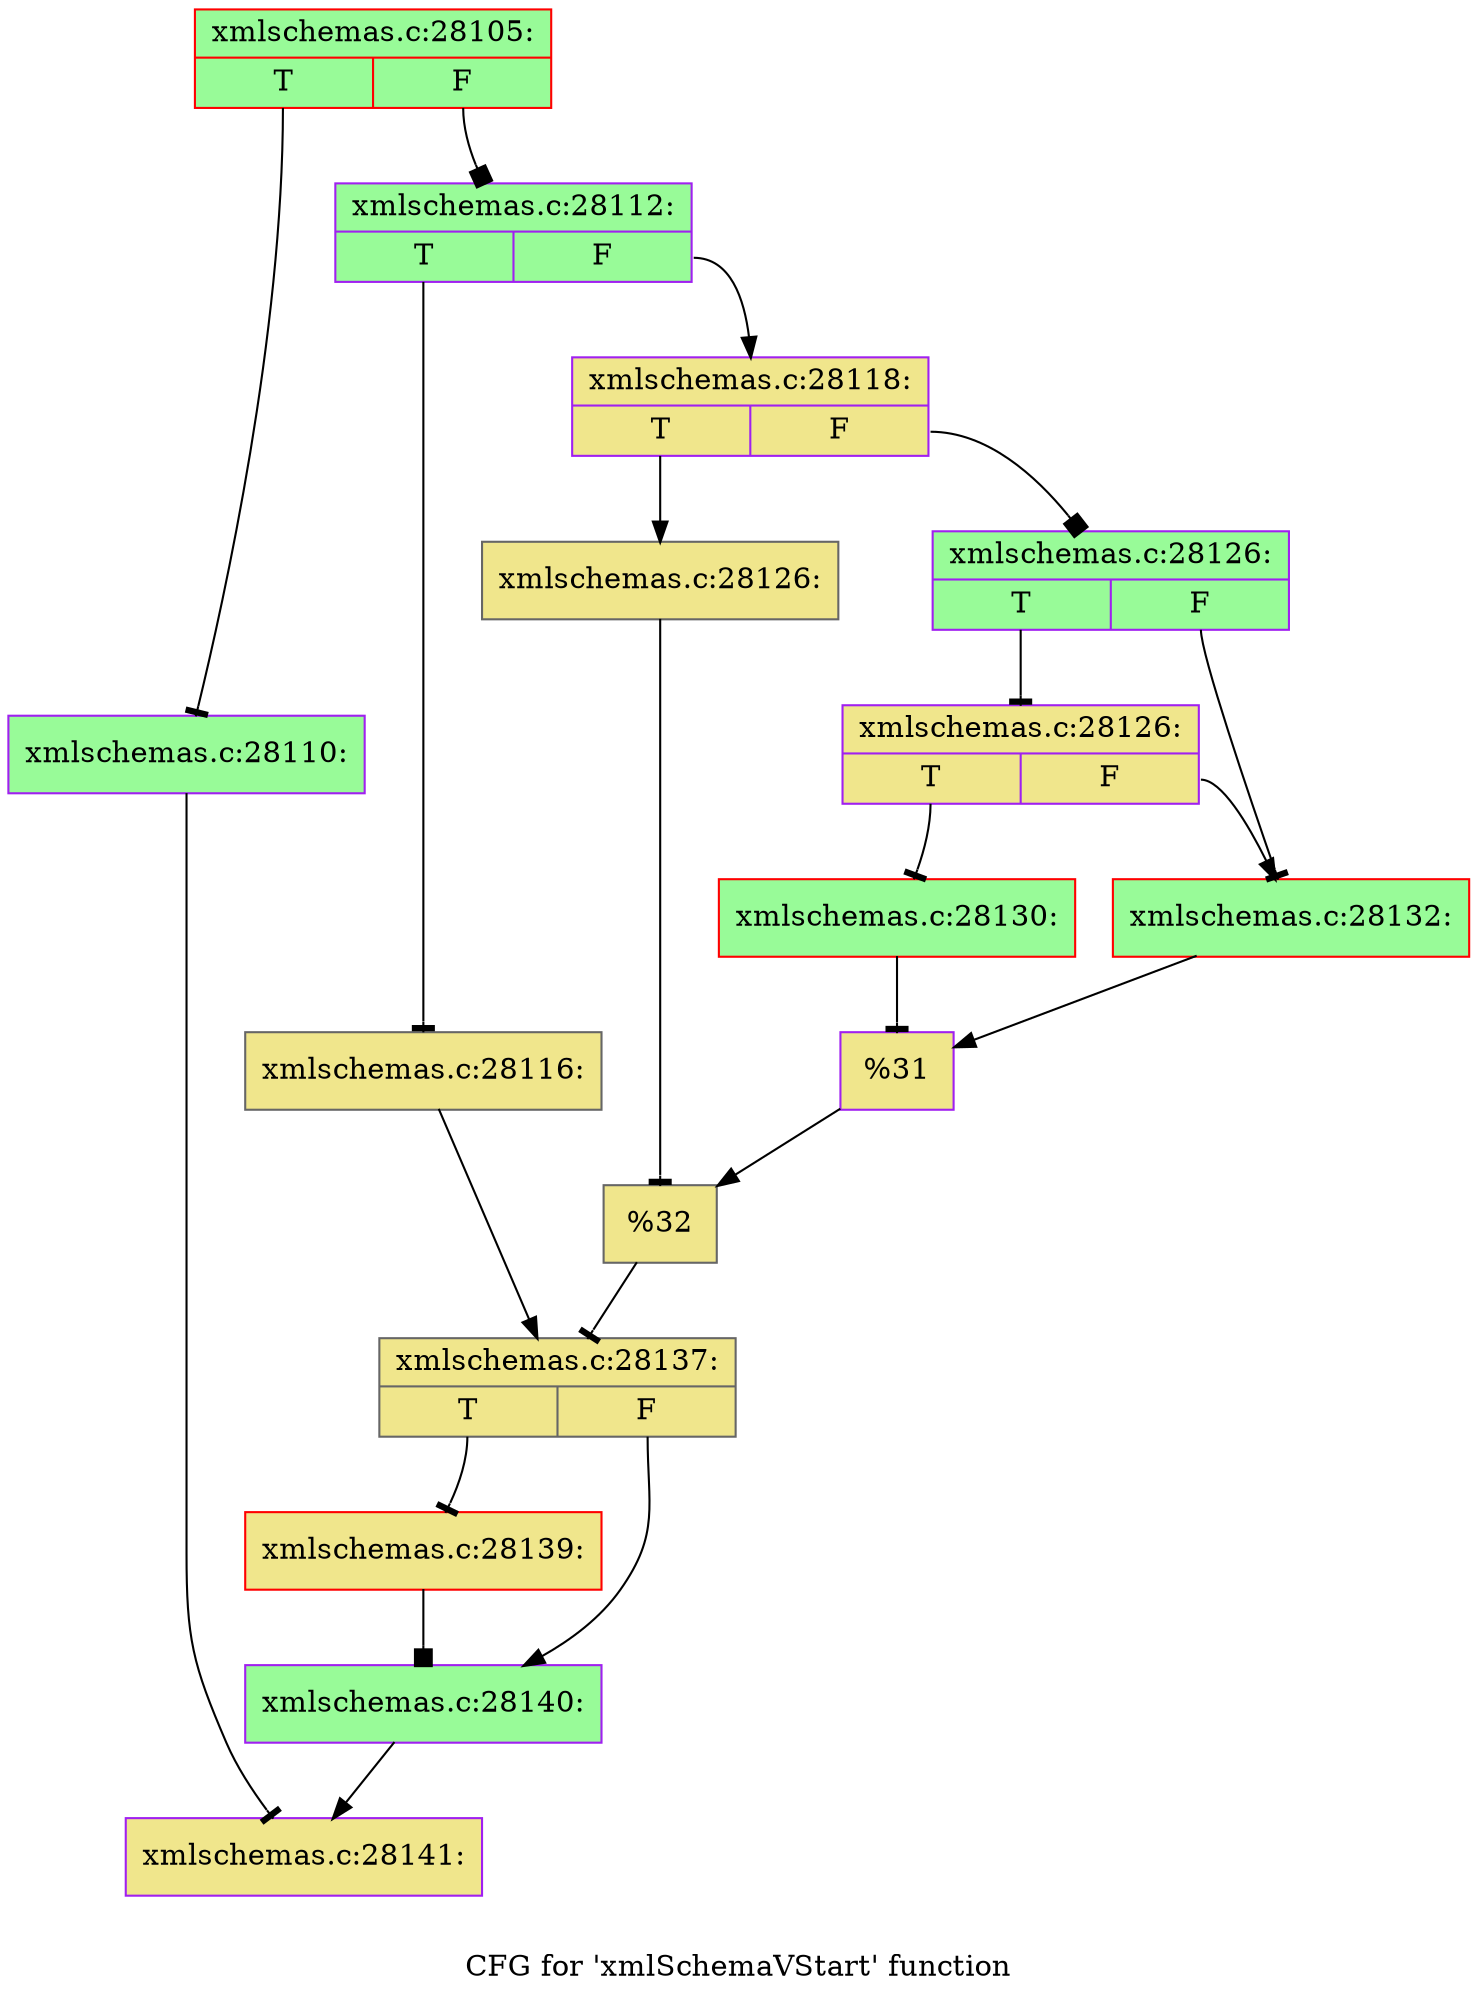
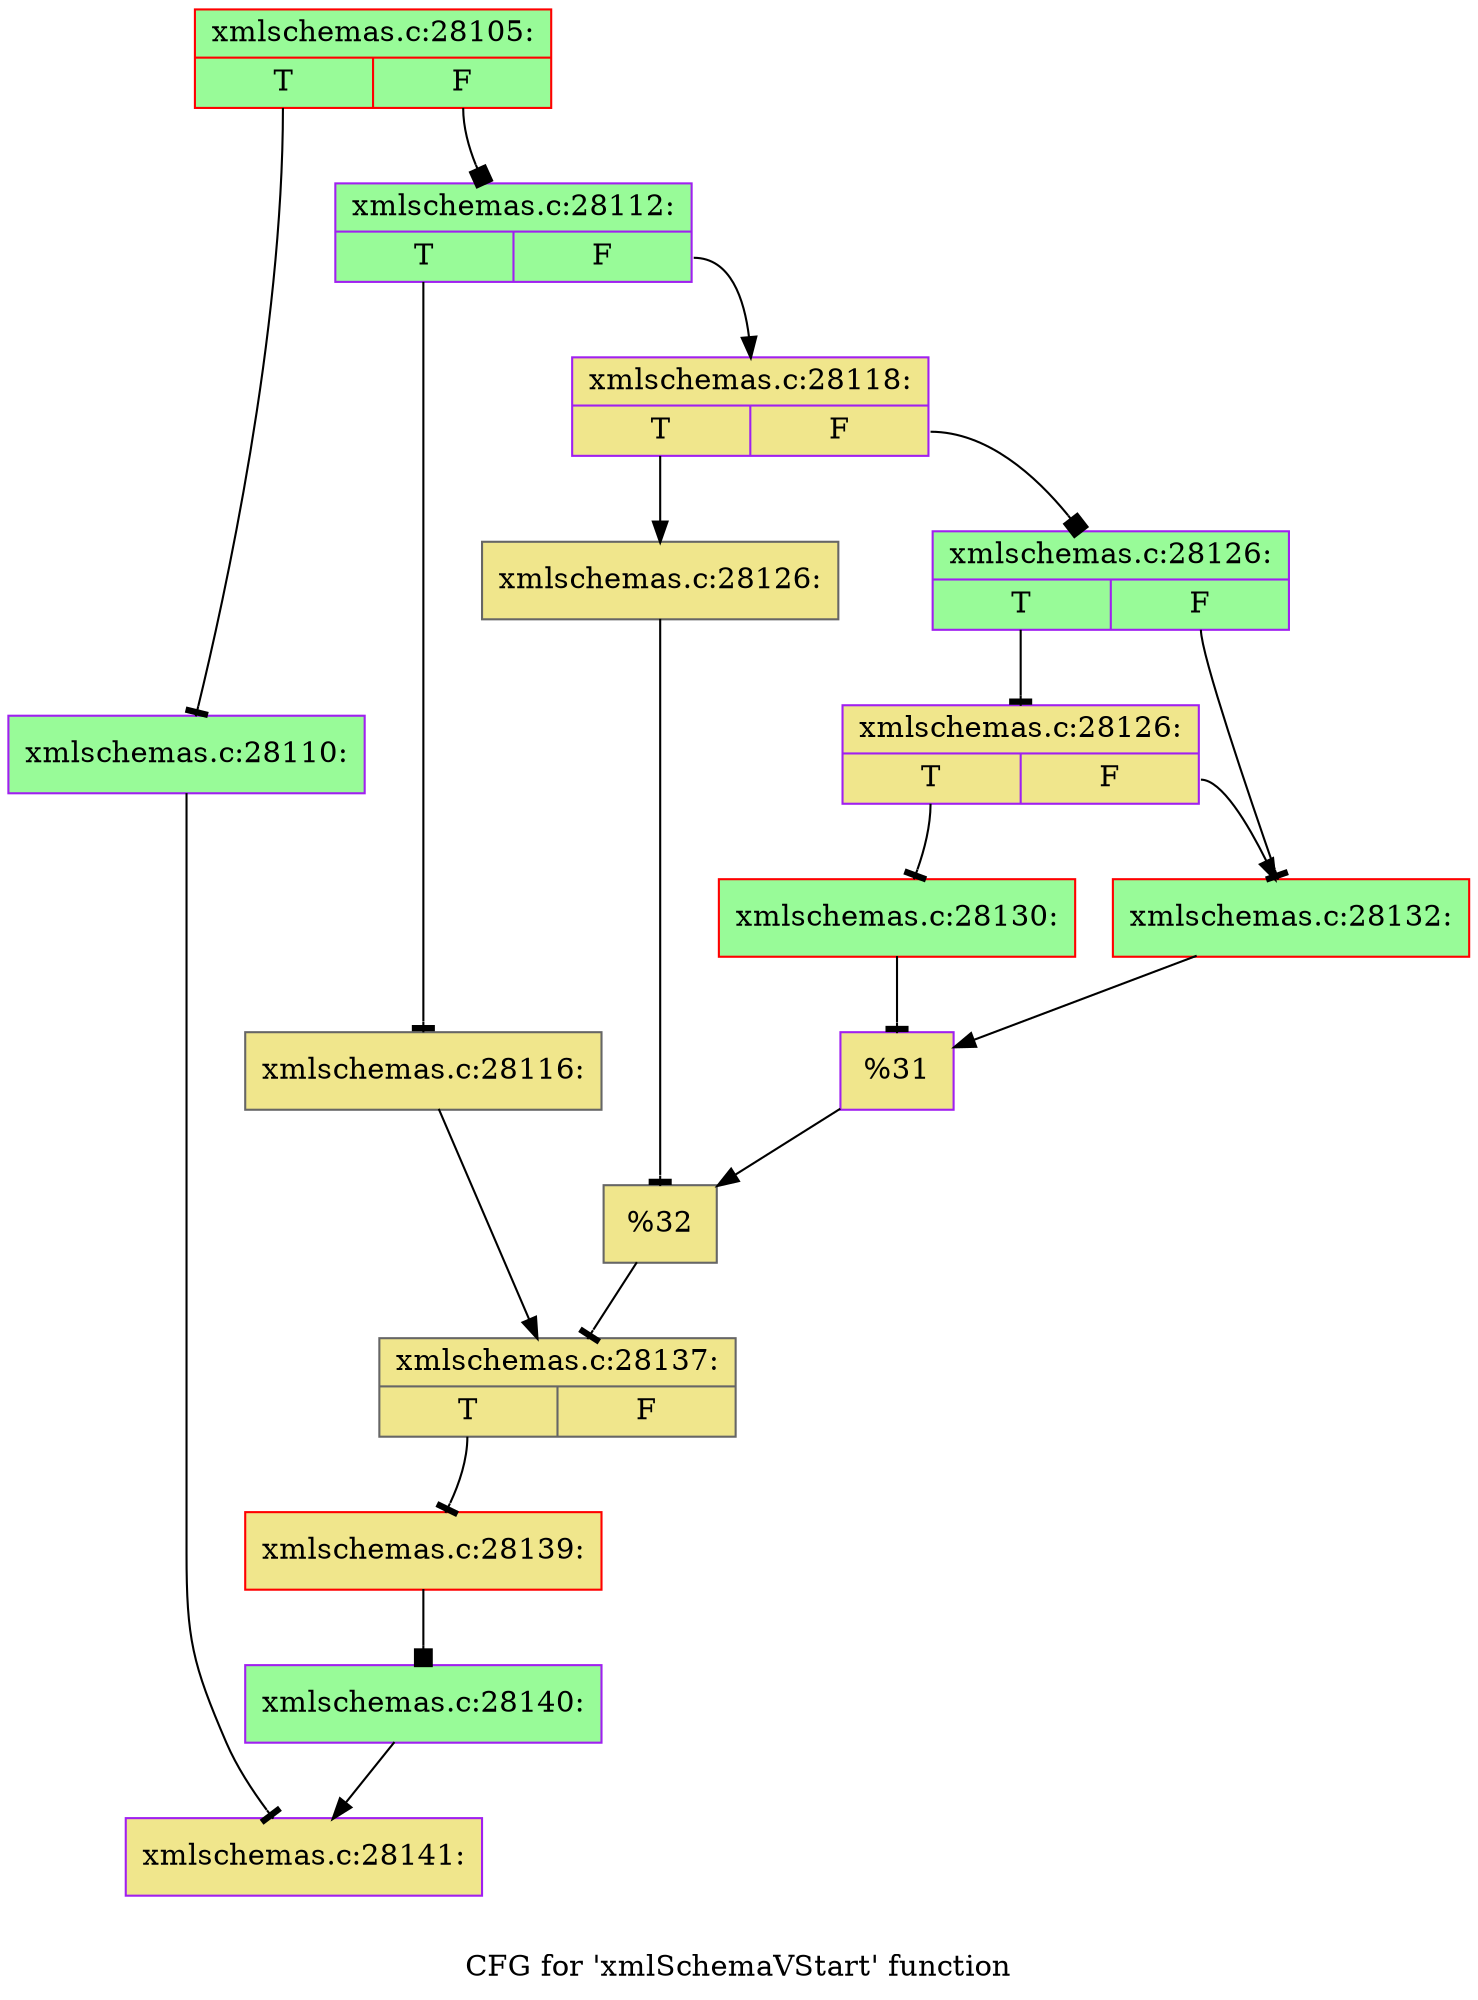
edge "xmlschemas.c:28137:" -> "xmlschemas.c:28140:": removed
